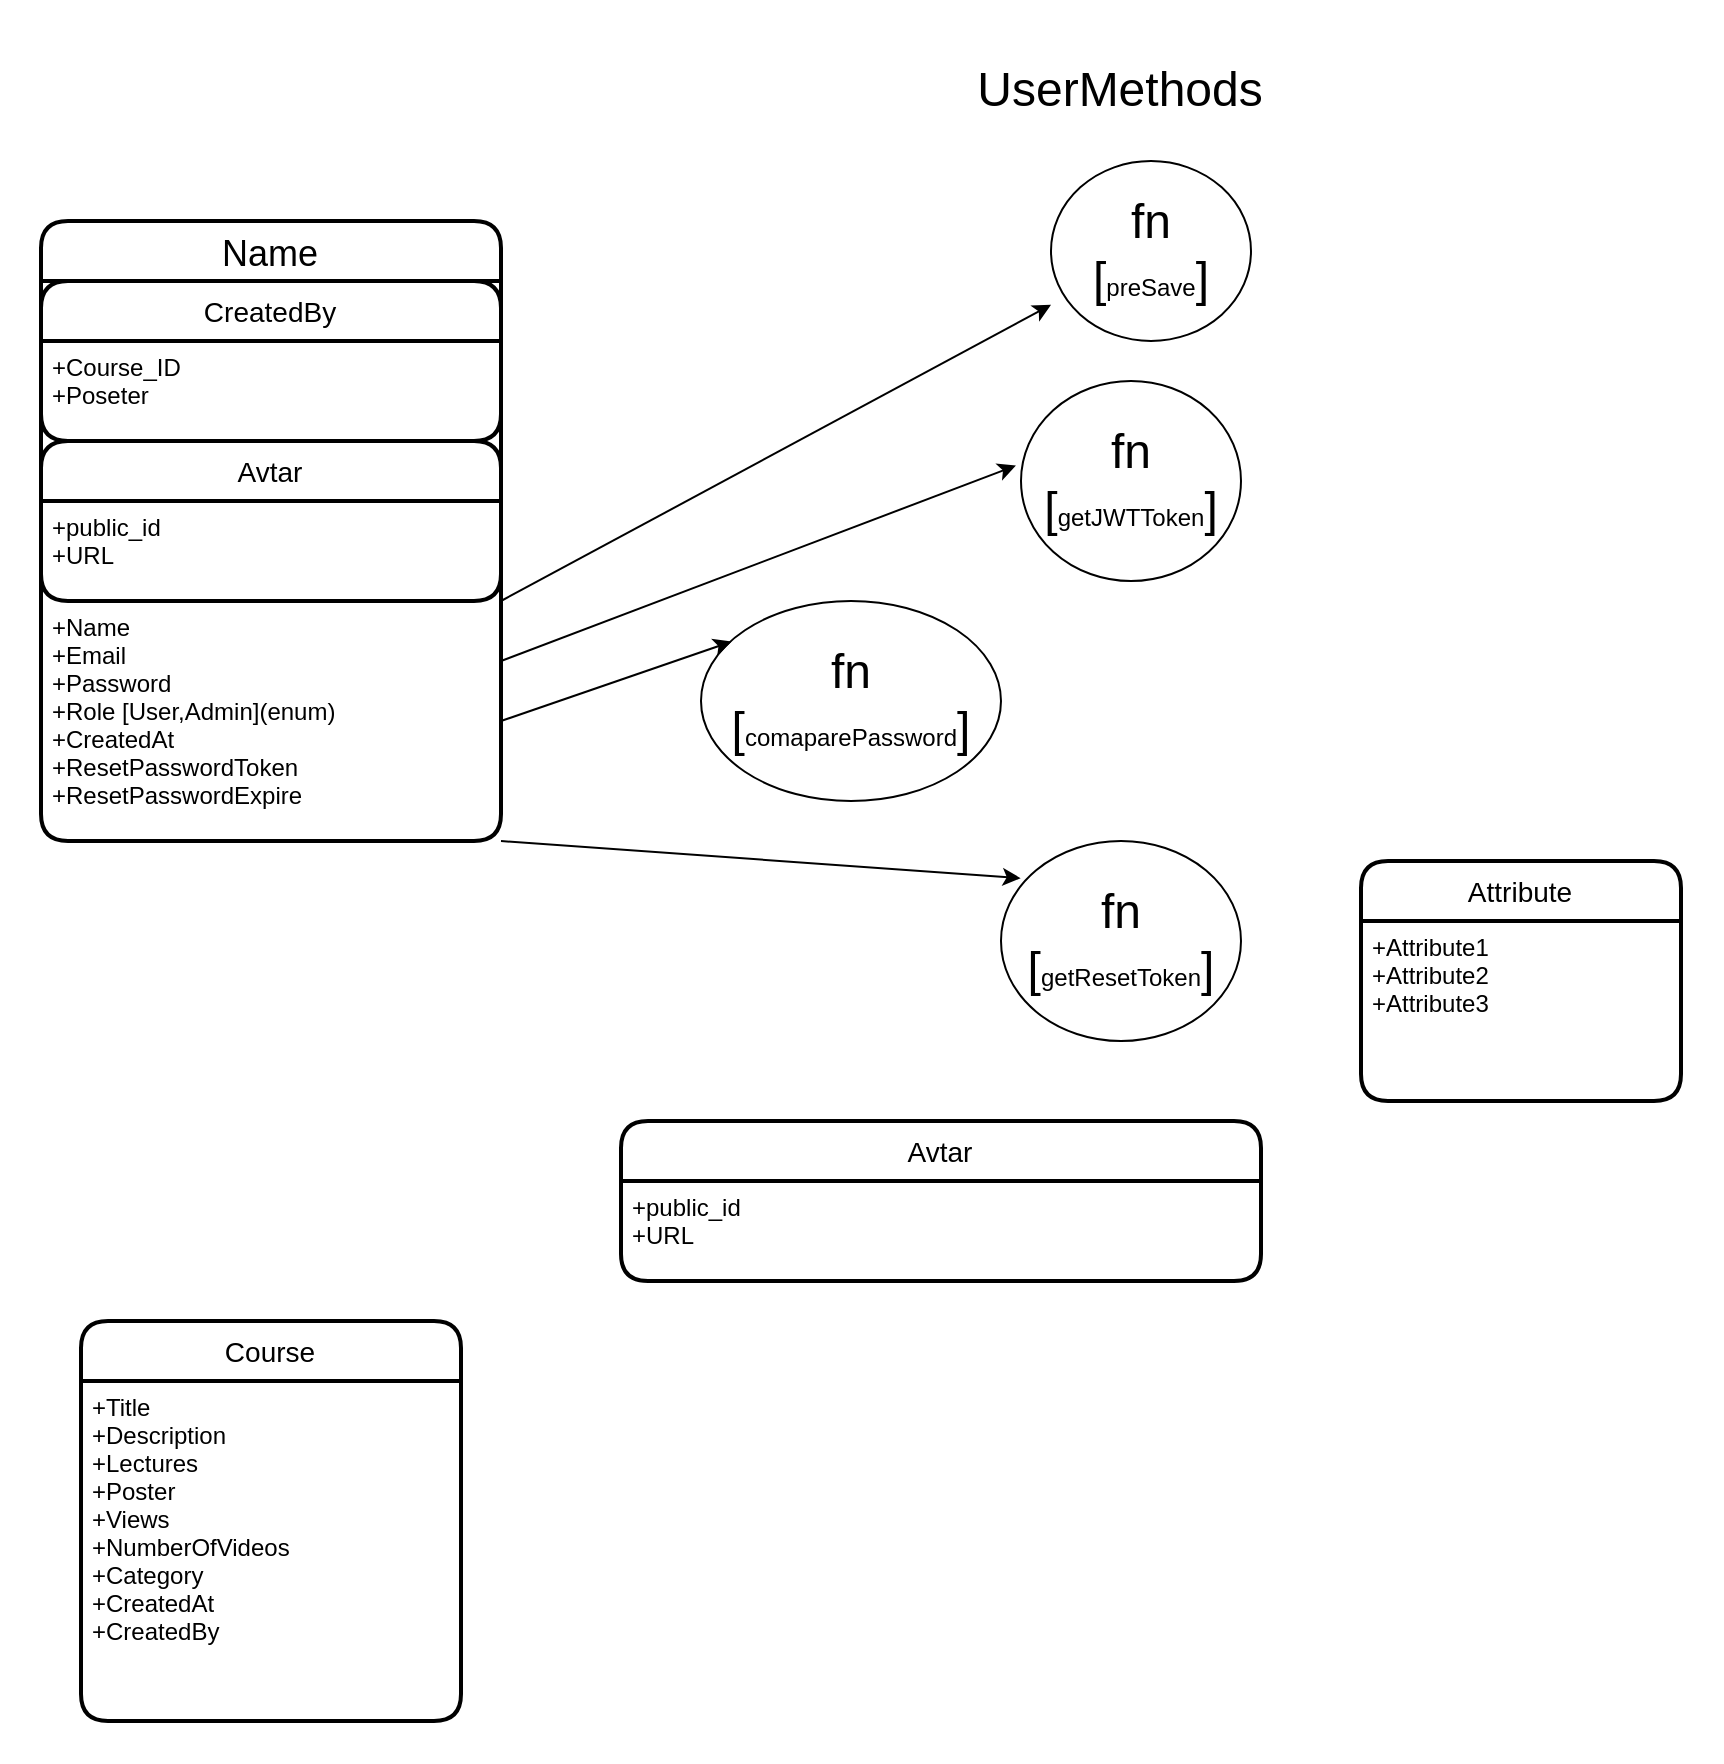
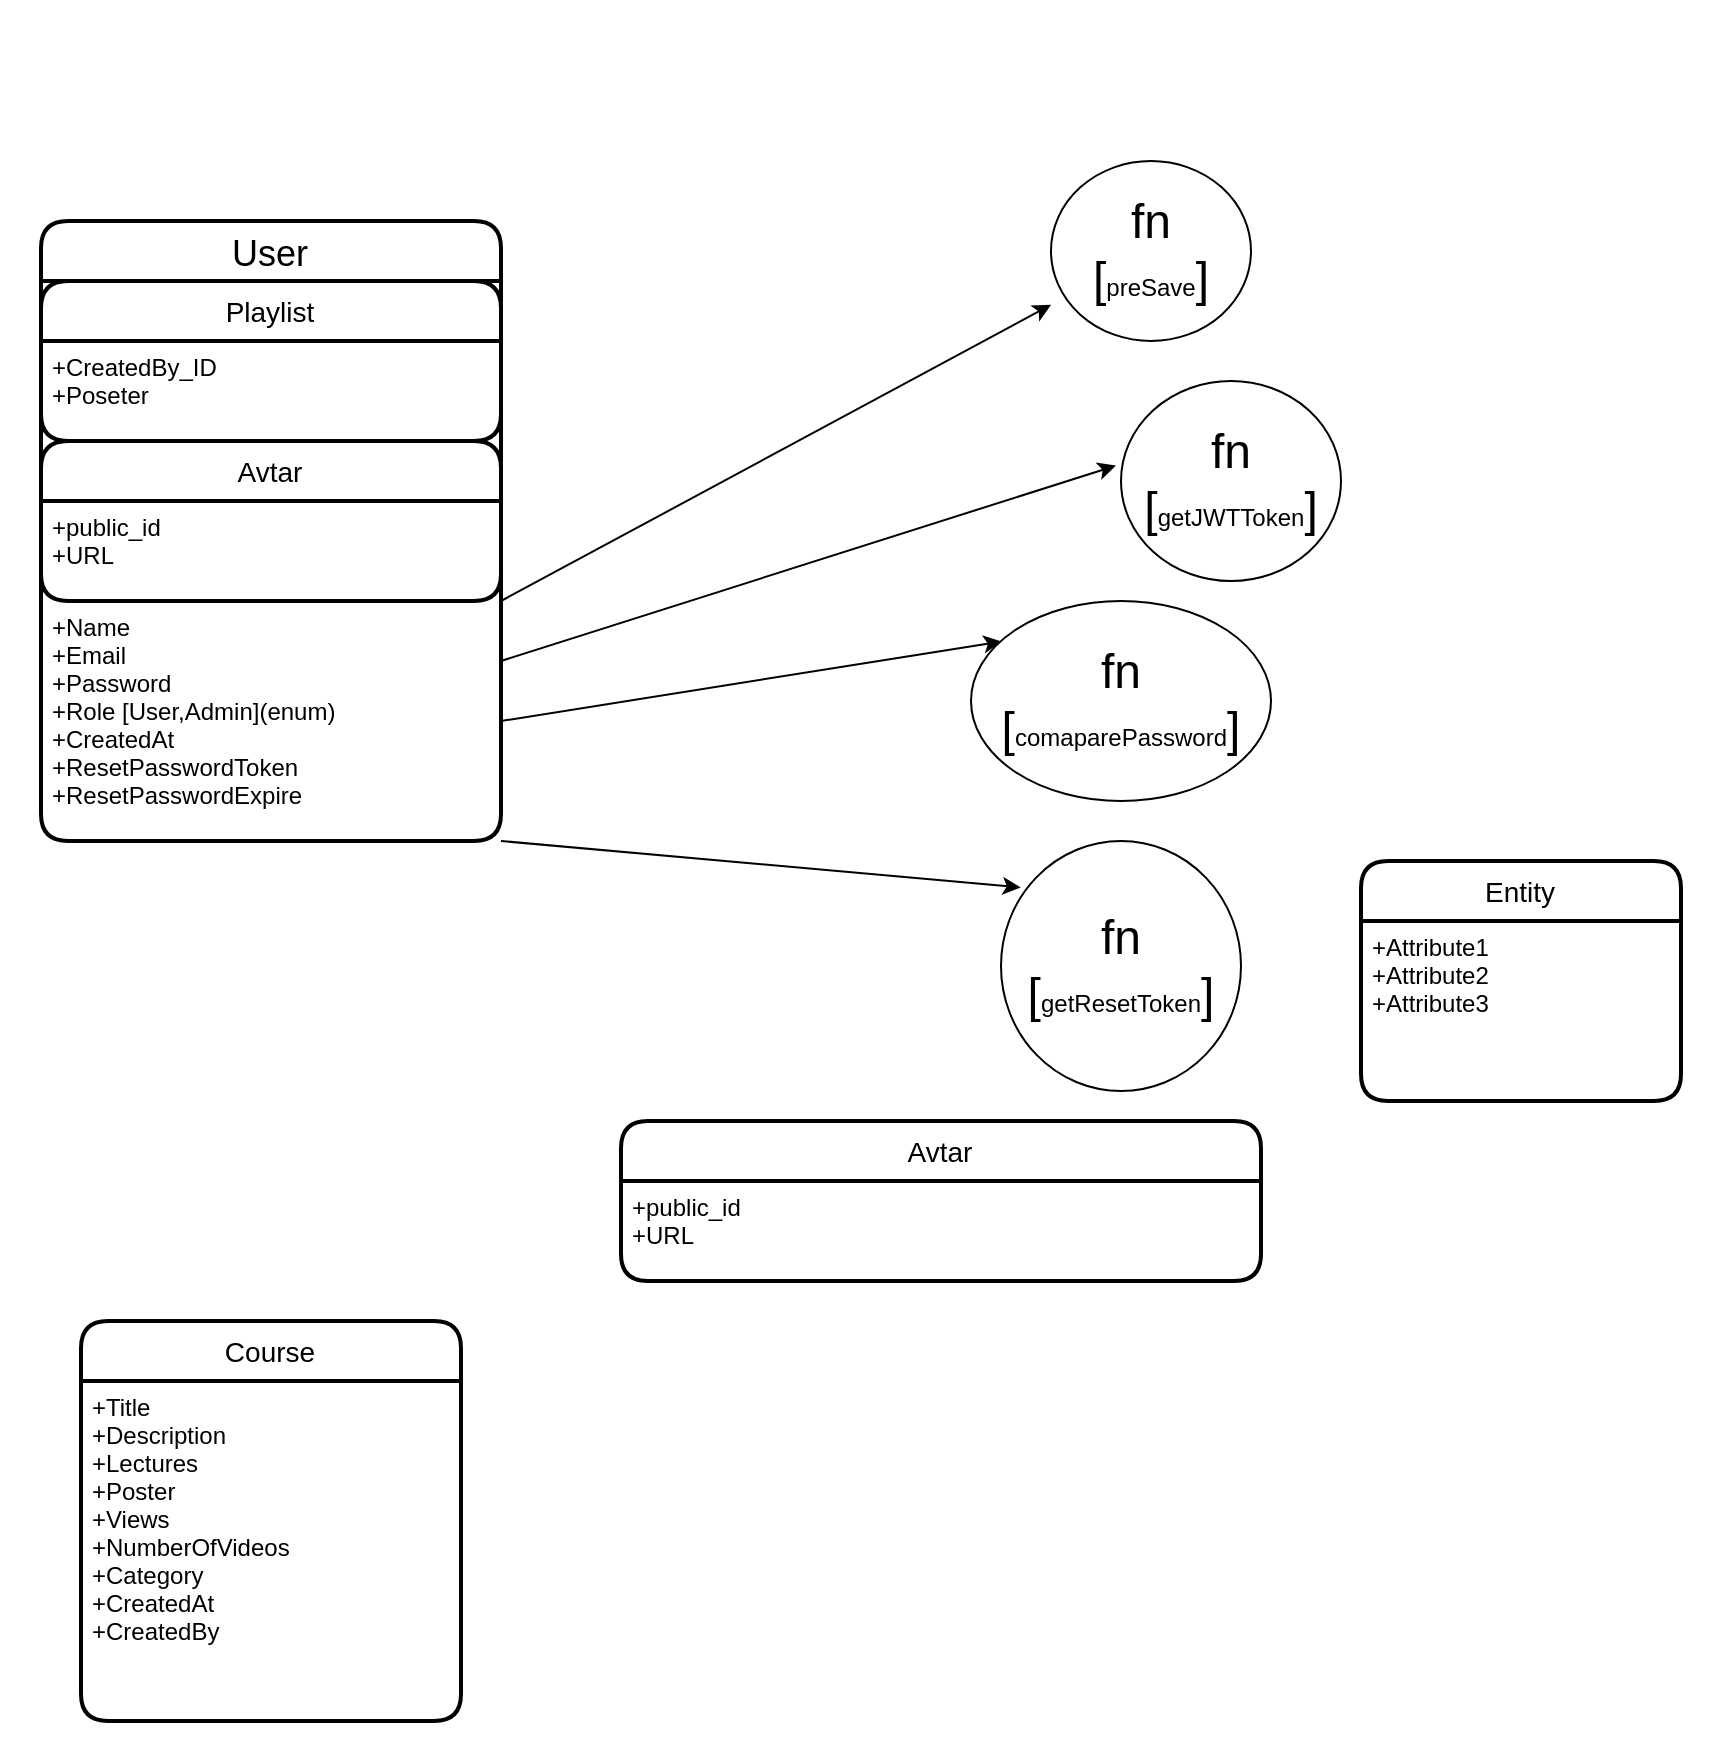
node "UserMethods": removed
node "Name": label "Name" -> "User"
node "CreatedBy": label "CreatedBy" -> "Playlist"
node "+Course_ID +Poseter": label "+Course_ID +Poseter" -> "+CreatedBy_ID +Poseter"
node "fn [getJWTToken]": moved (1131, 481) -> (1231, 481)
node "fn [comaparePassword]": moved (851, 701) -> (1121, 701)
node "Attribute": label "Attribute" -> "Entity"
node "fn [getResetToken]": size 240x200 -> 240x250
